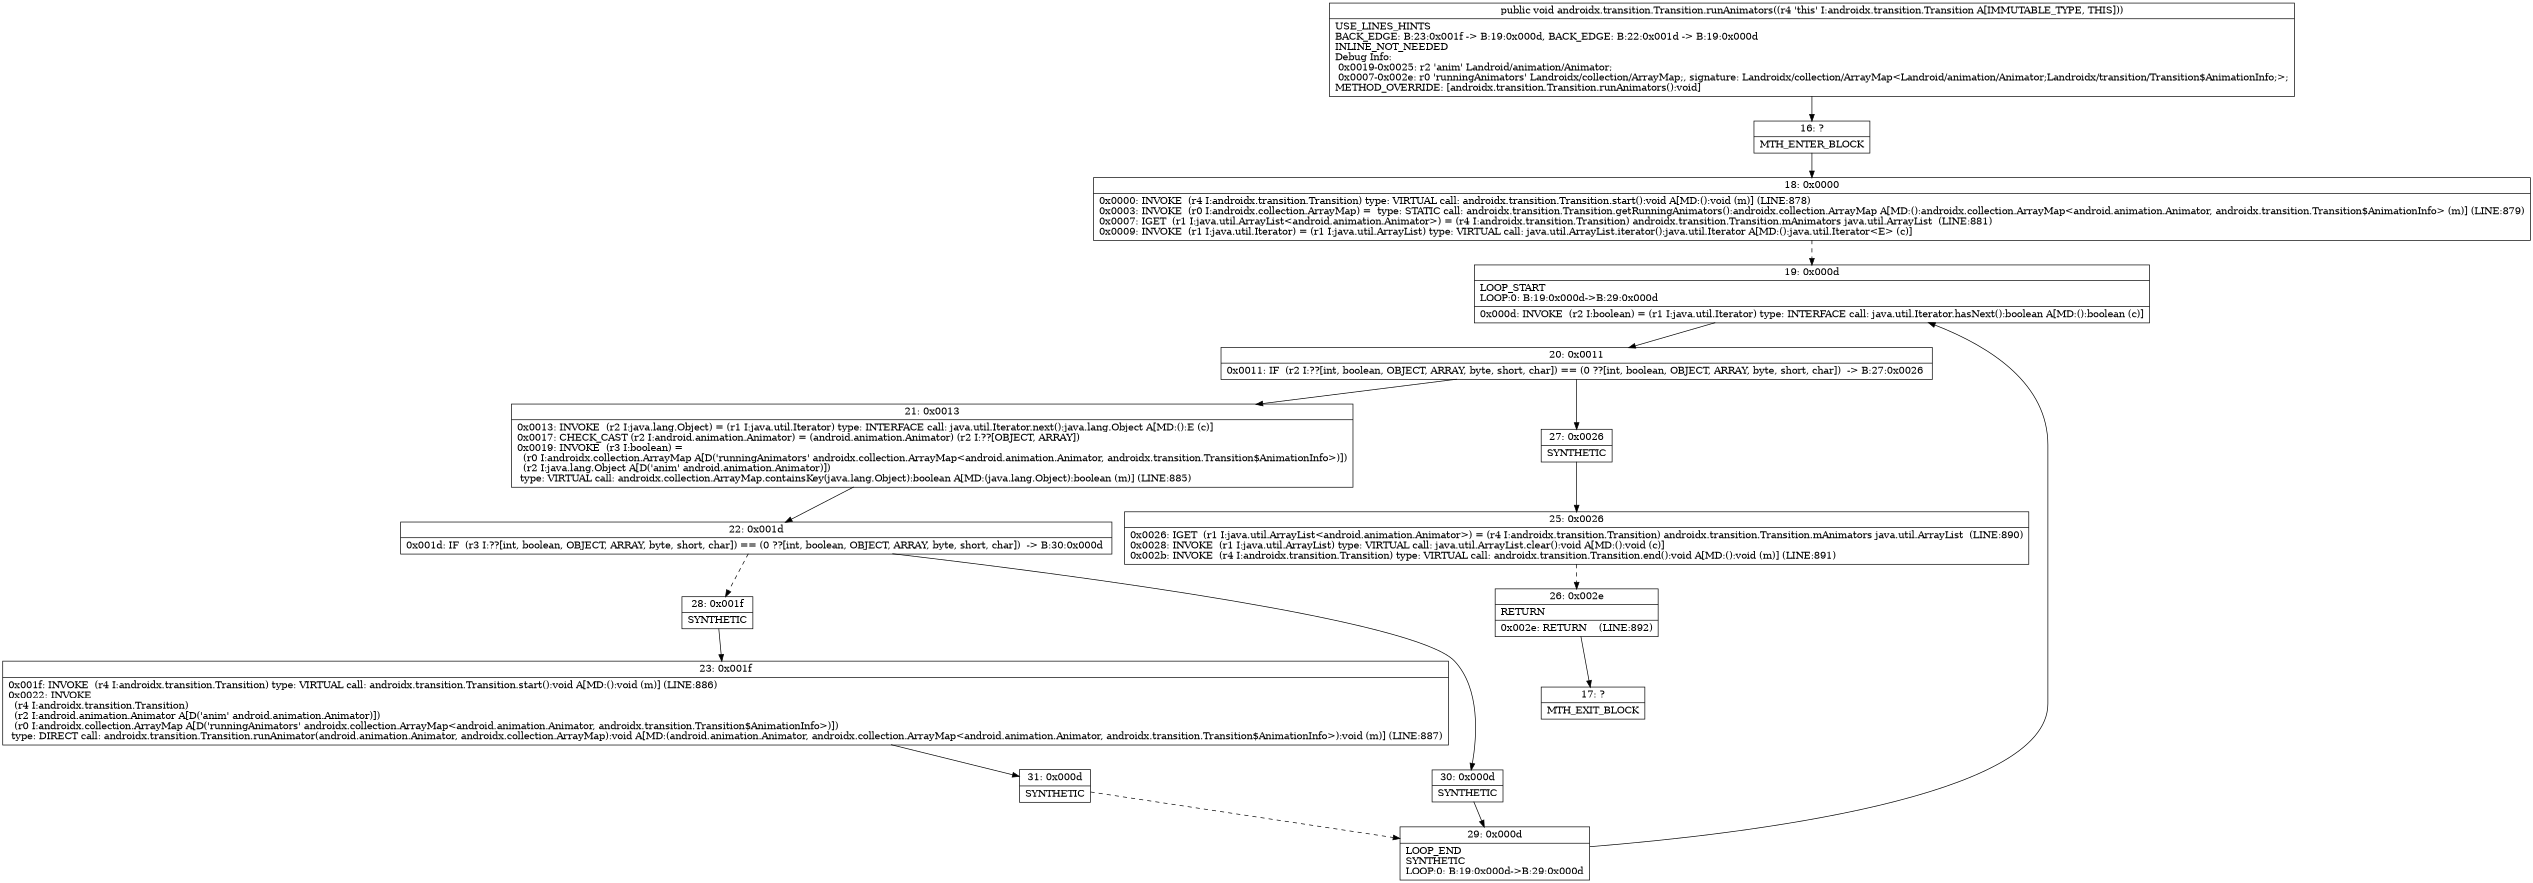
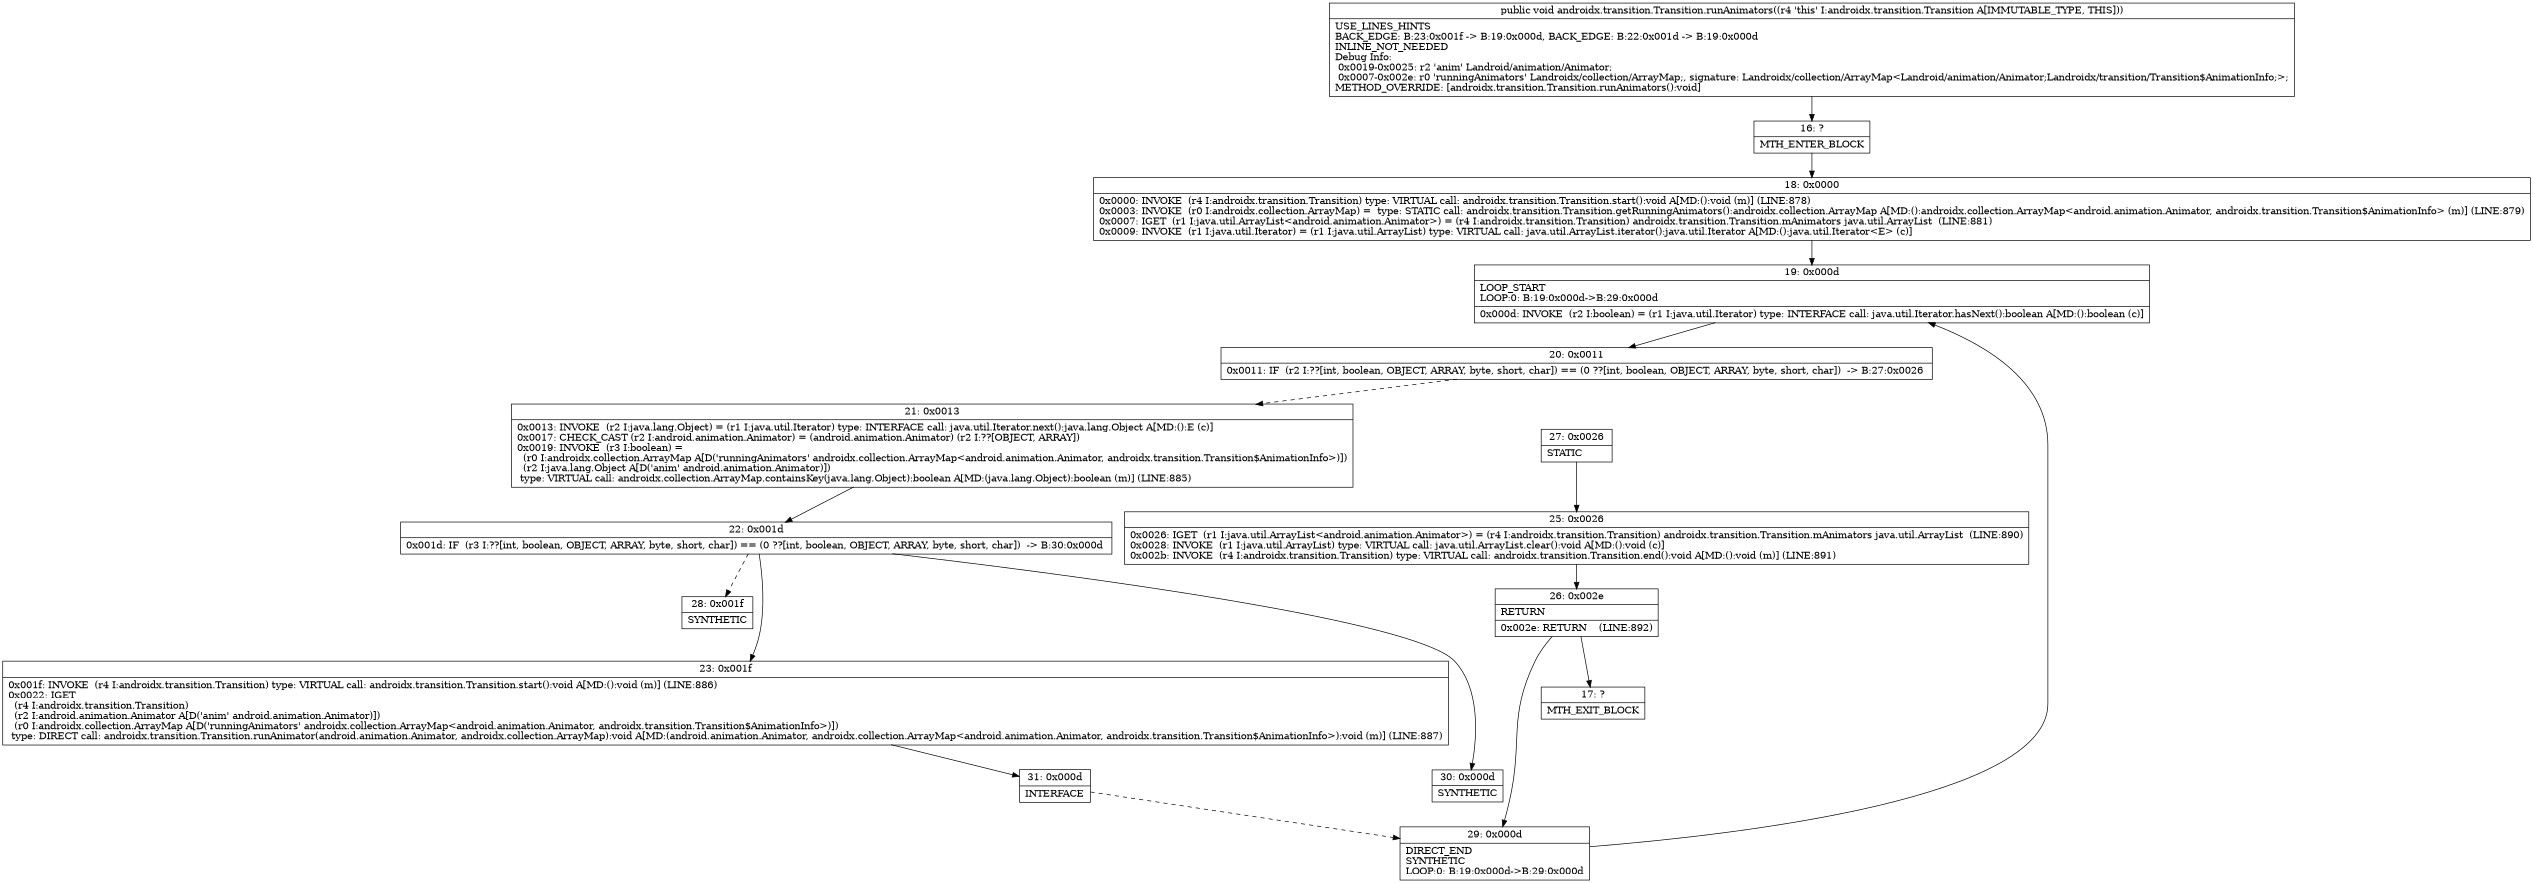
edge "18: 0x0000" -> "19: 0x000d": style dashed -> solid
edge "20: 0x0011" -> "21: 0x0013": style solid -> dashed
edge "20: 0x0011" -> "27: 0x0026": removed
node "27: 0x0026": text "SYNTHETIC" -> "STATIC"
edge "25: 0x0026" -> "26: 0x002e": style dashed -> solid
edge "28: 0x001f" -> "23: 0x001f": now "22: 0x001d" -> "23: 0x001f"
node "23: 0x001f": text "0x0022: INVOKE" -> "0x0022: IGET"
node "31: 0x000d": text "SYNTHETIC" -> "INTERFACE"
edge "30: 0x000d" -> "29: 0x000d": now "26: 0x002e" -> "29: 0x000d"
node "29: 0x000d": text "LOOP_END" -> "DIRECT_END"
